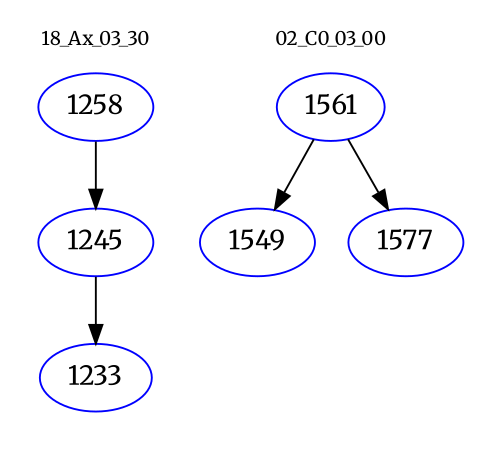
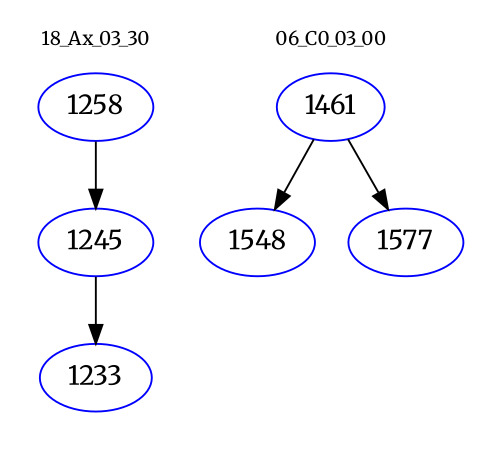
cluster "02_C0_03_00": label "02_C0_03_00" -> "06_C0_03_00"
node "1561": label "1561" -> "1461"
node "1549": label "1549" -> "1548"
